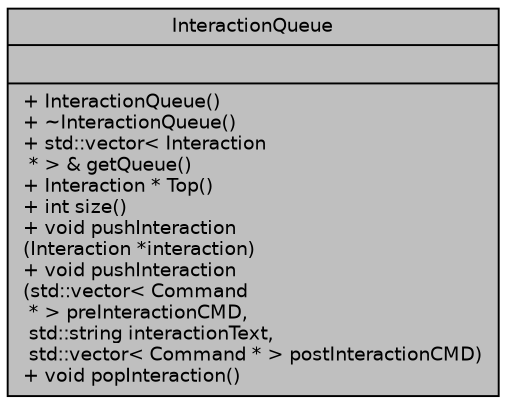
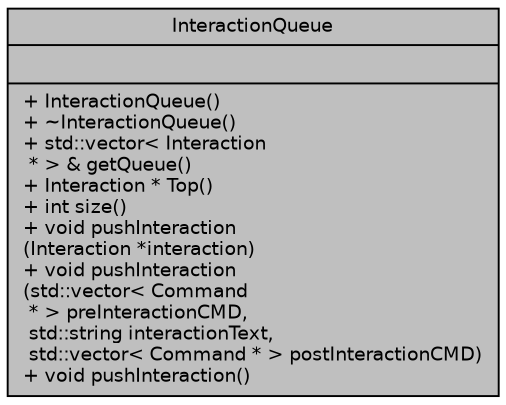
node "InteractionQueue": text "+ void popInteraction()" -> "+ void pushInteraction()"
